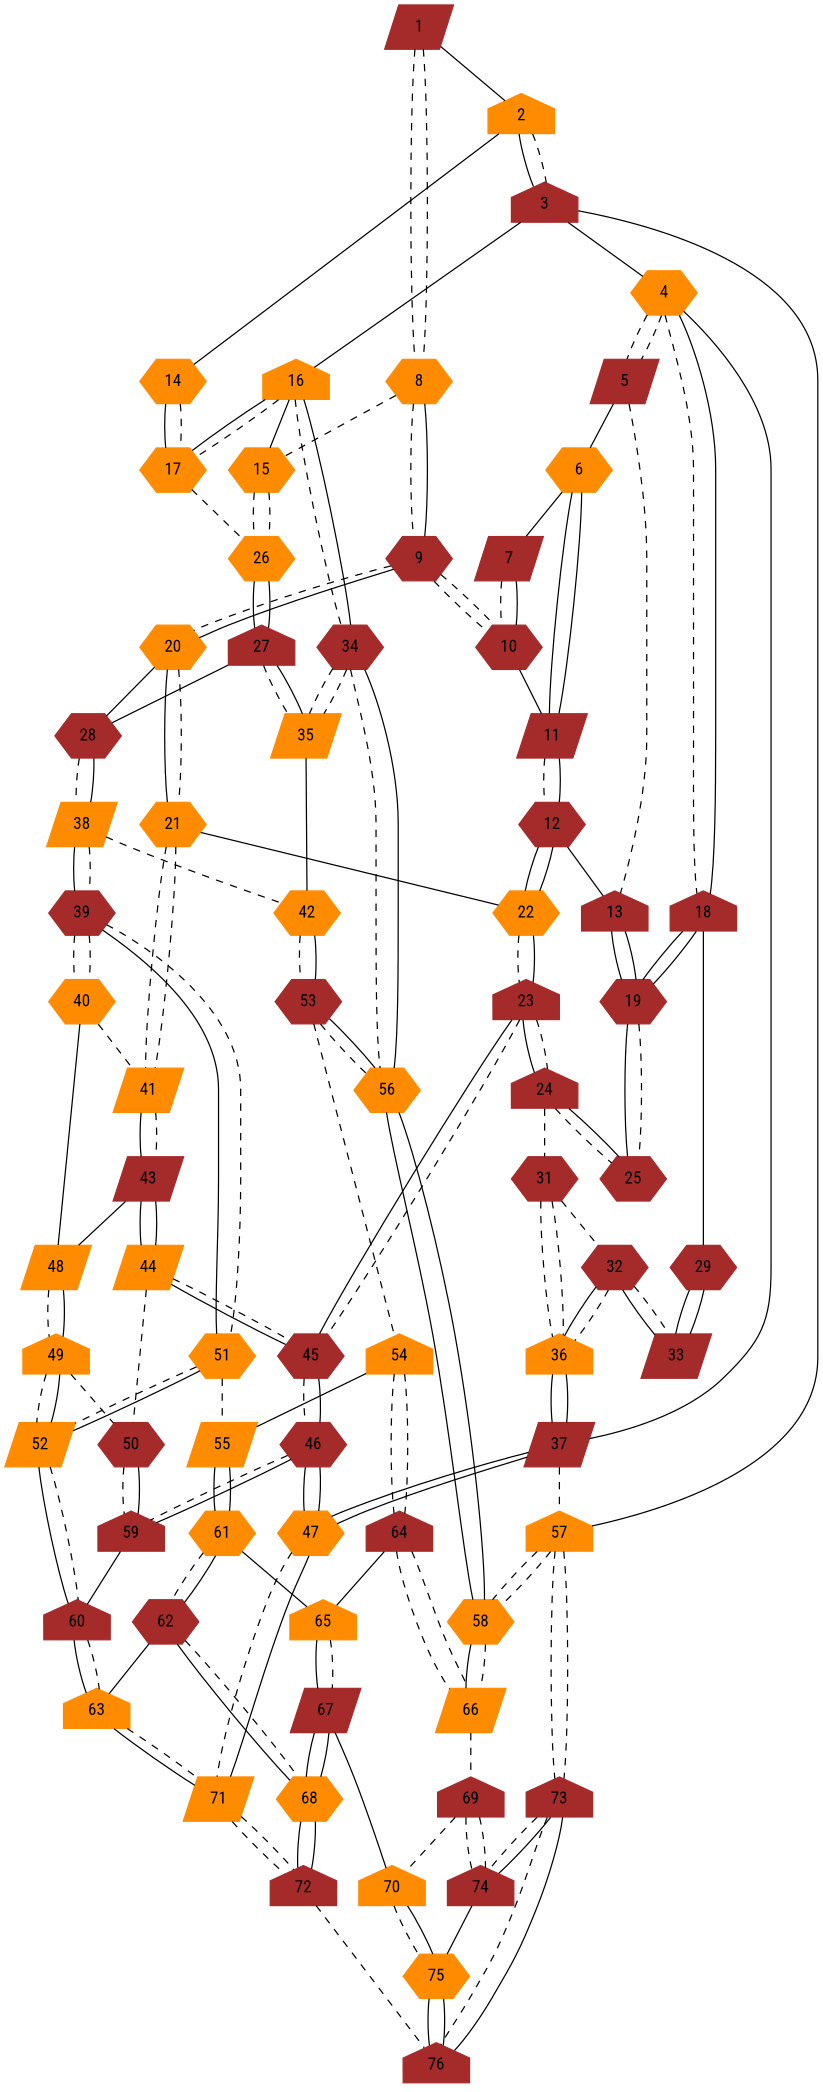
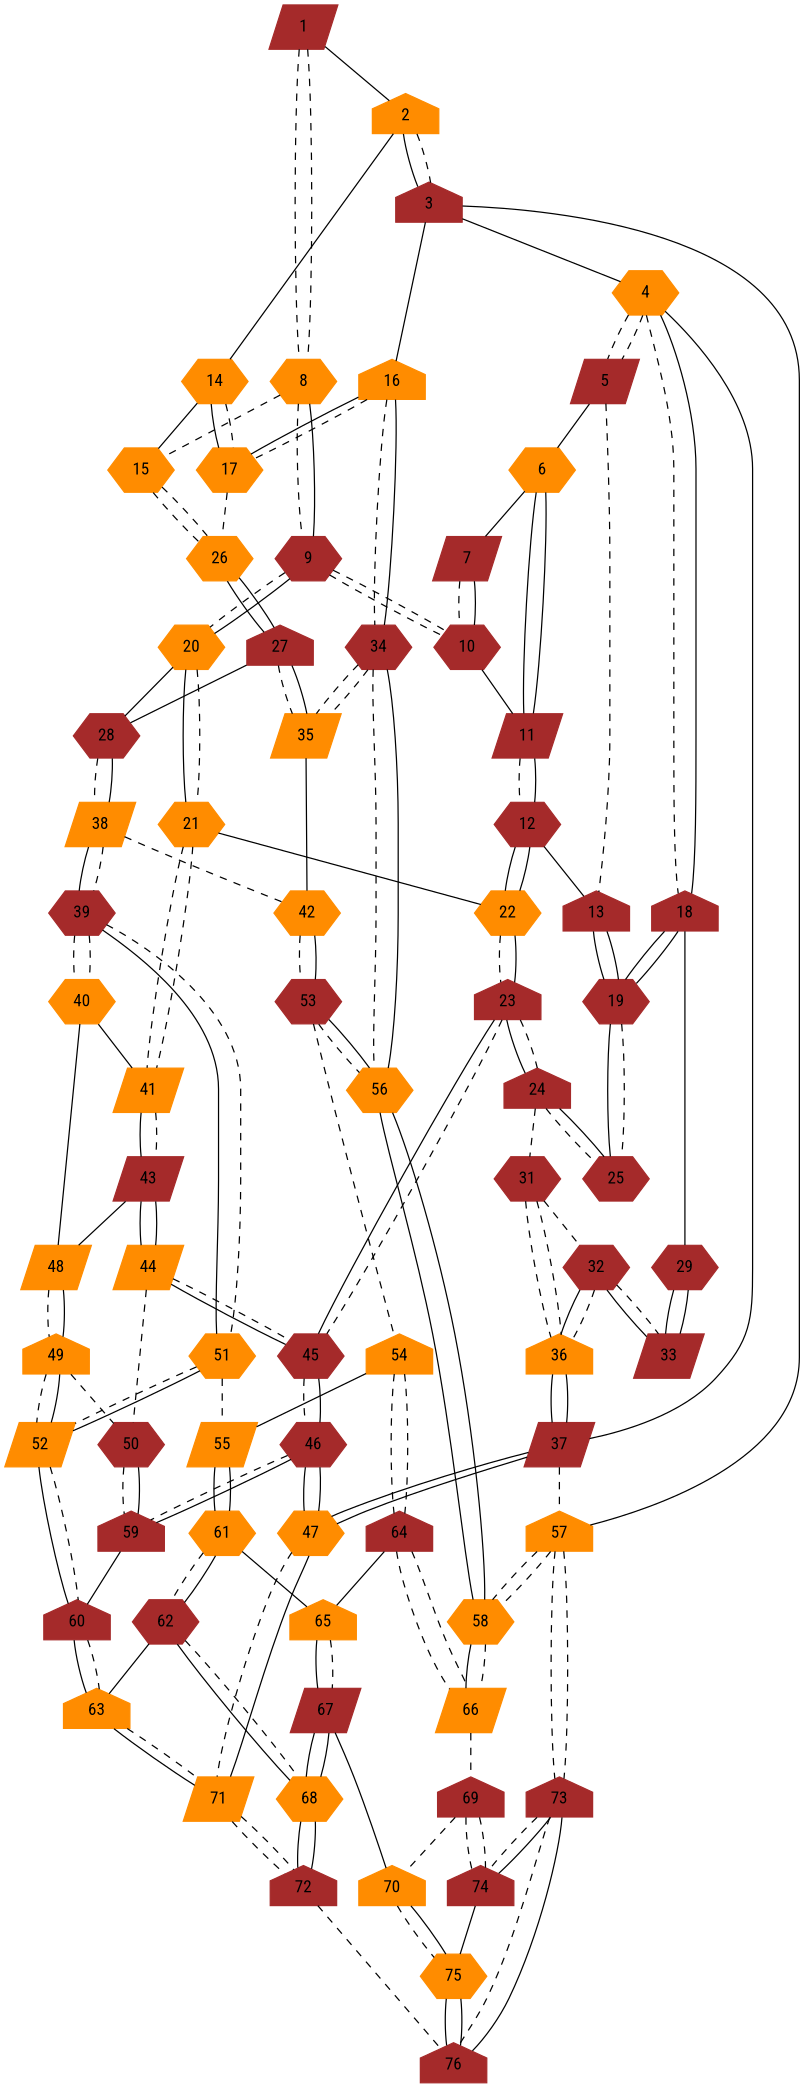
edge "16" -- "15": now "14" -- "15"
edge "40" -- "41": style dashed -> solid
